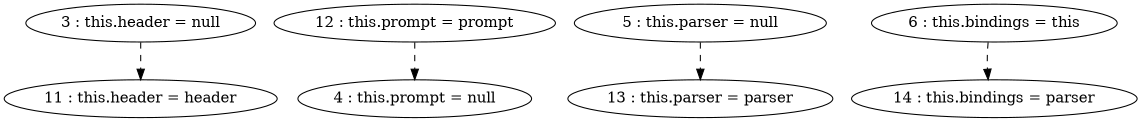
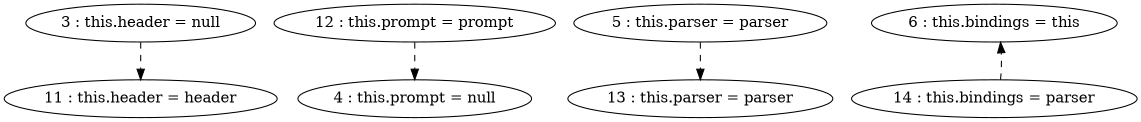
node "5 : this.parser = null": label "5 : this.parser = null" -> "5 : this.parser = parser"
edge "6 : this.bindings = this" -> "14 : this.bindings = parser": reversed
